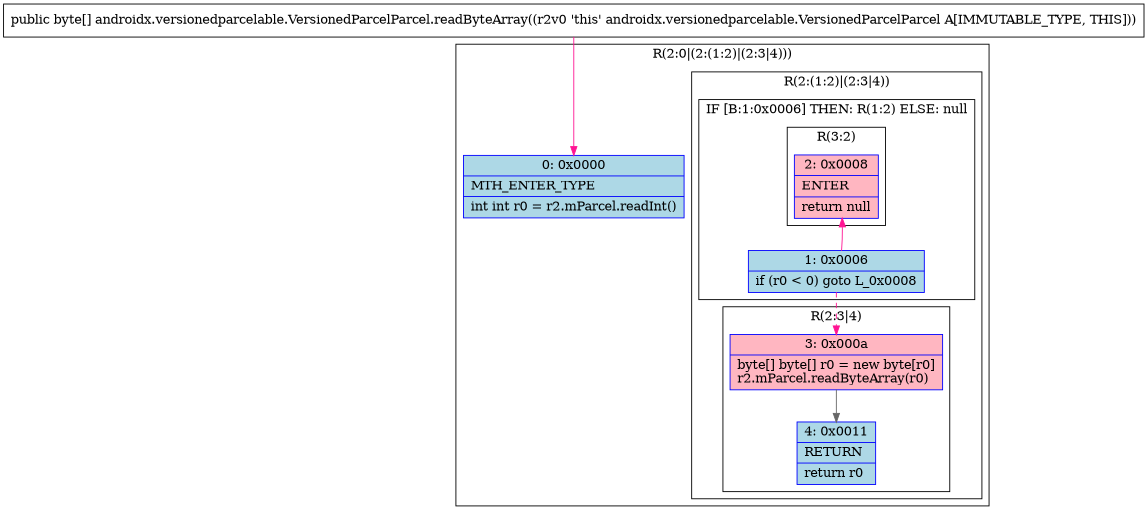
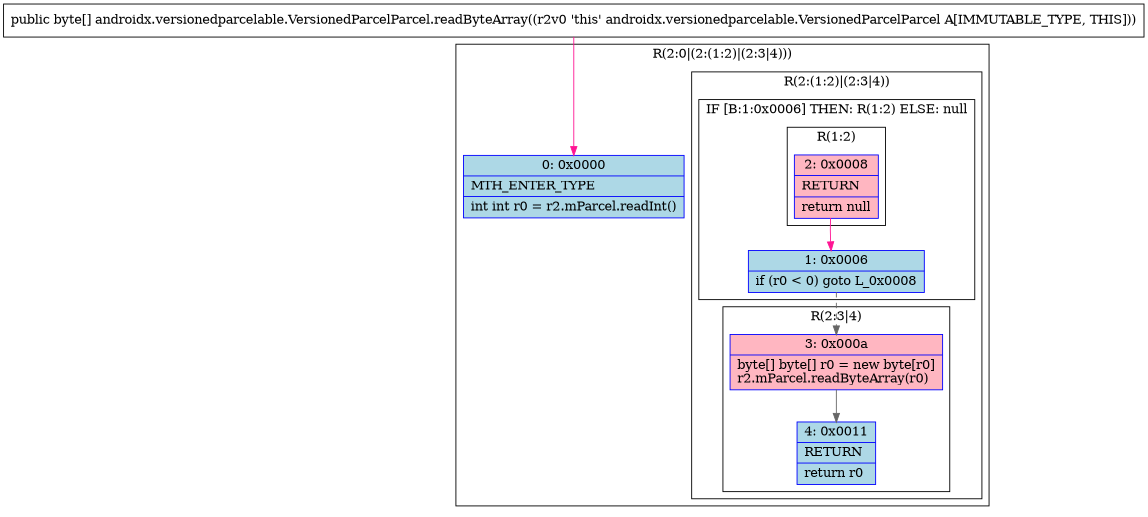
cluster "R(3:2)": label "R(3:2)" -> "R(1:2)"
node "2: 0x0008": text "ENTER" -> "RETURN"
edge "1: 0x0006" -> "2: 0x0008": reversed
edge "1: 0x0006" -> "3: 0x000a": color deeppink -> gray40
